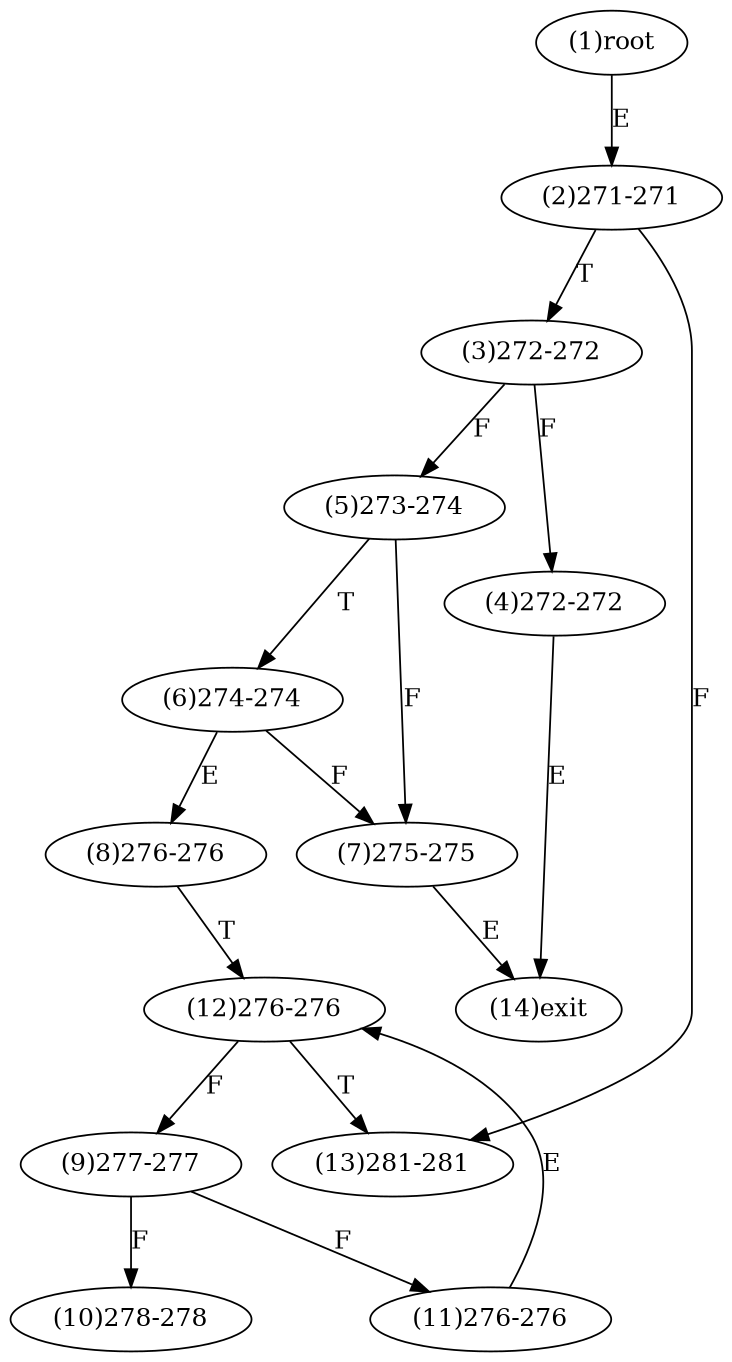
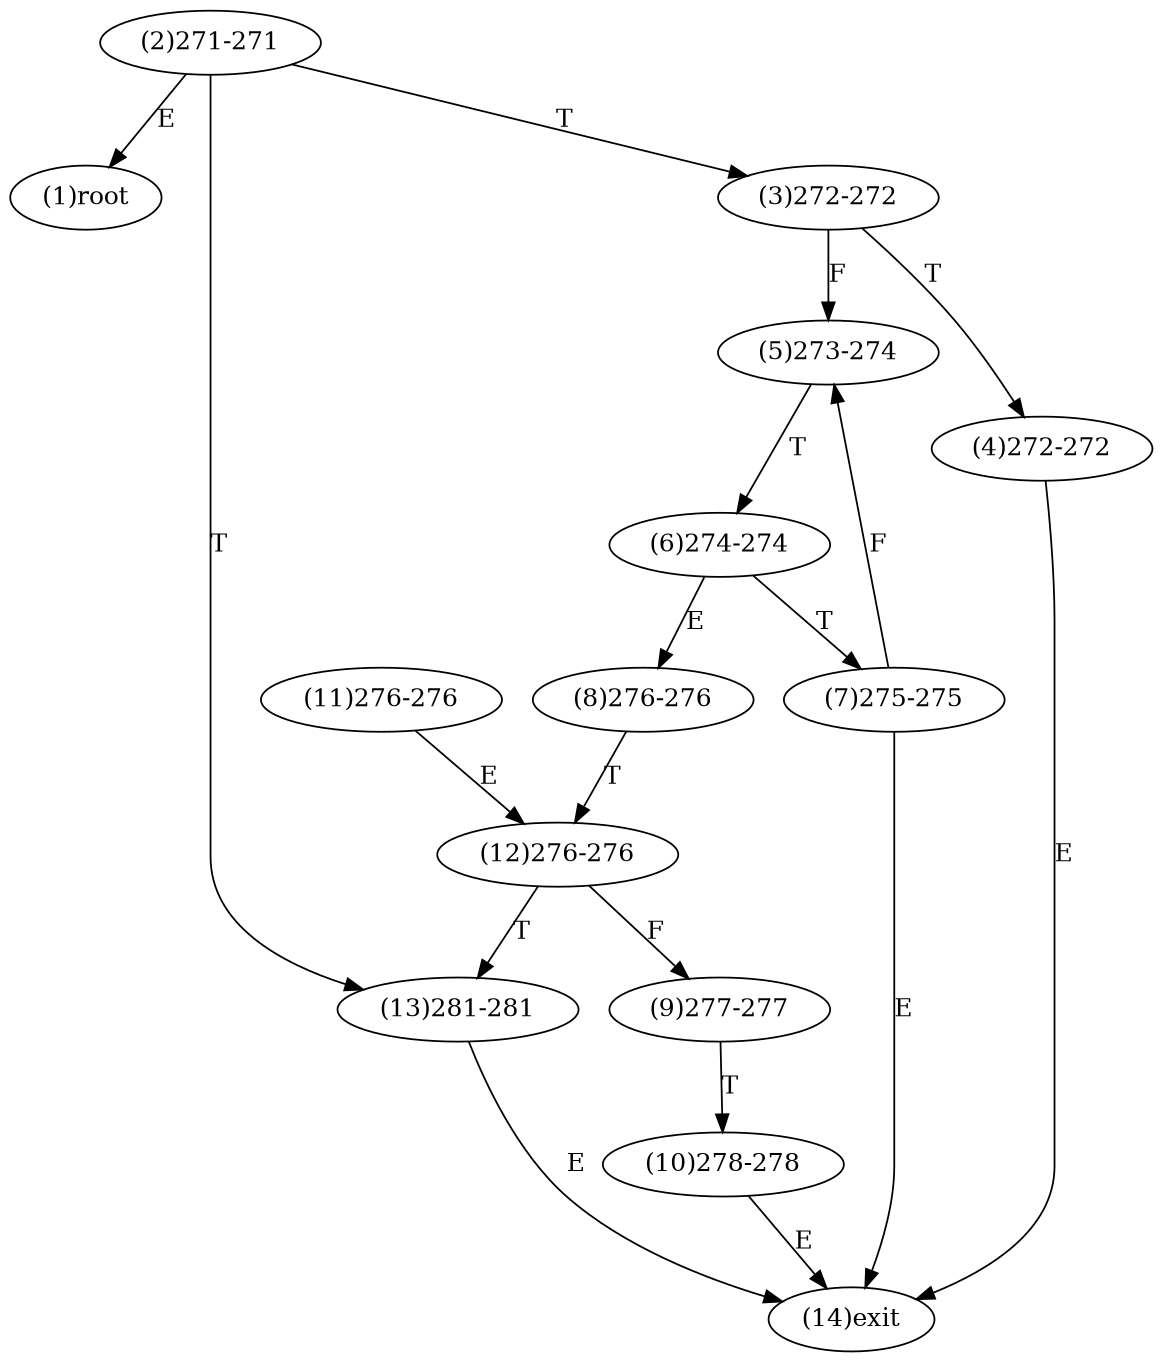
edge "(1)root" -> "(2)271-271": reversed
edge "(3)272-272" -> "(4)272-272": label "F" -> "T"
edge "(5)273-274" -> "(7)275-275": reversed
edge "(2)271-271" -> "(13)281-281": label "F" -> "T"
edge "(6)274-274" -> "(7)275-275": label "F" -> "T"
edge "(13)281-281" -> "(14)exit": added, label "E"
edge "(10)278-278" -> "(14)exit": added, label "E"
edge "(9)277-277" -> "(11)276-276": removed, label "F"
edge "(9)277-277" -> "(10)278-278": label "F" -> "T"
